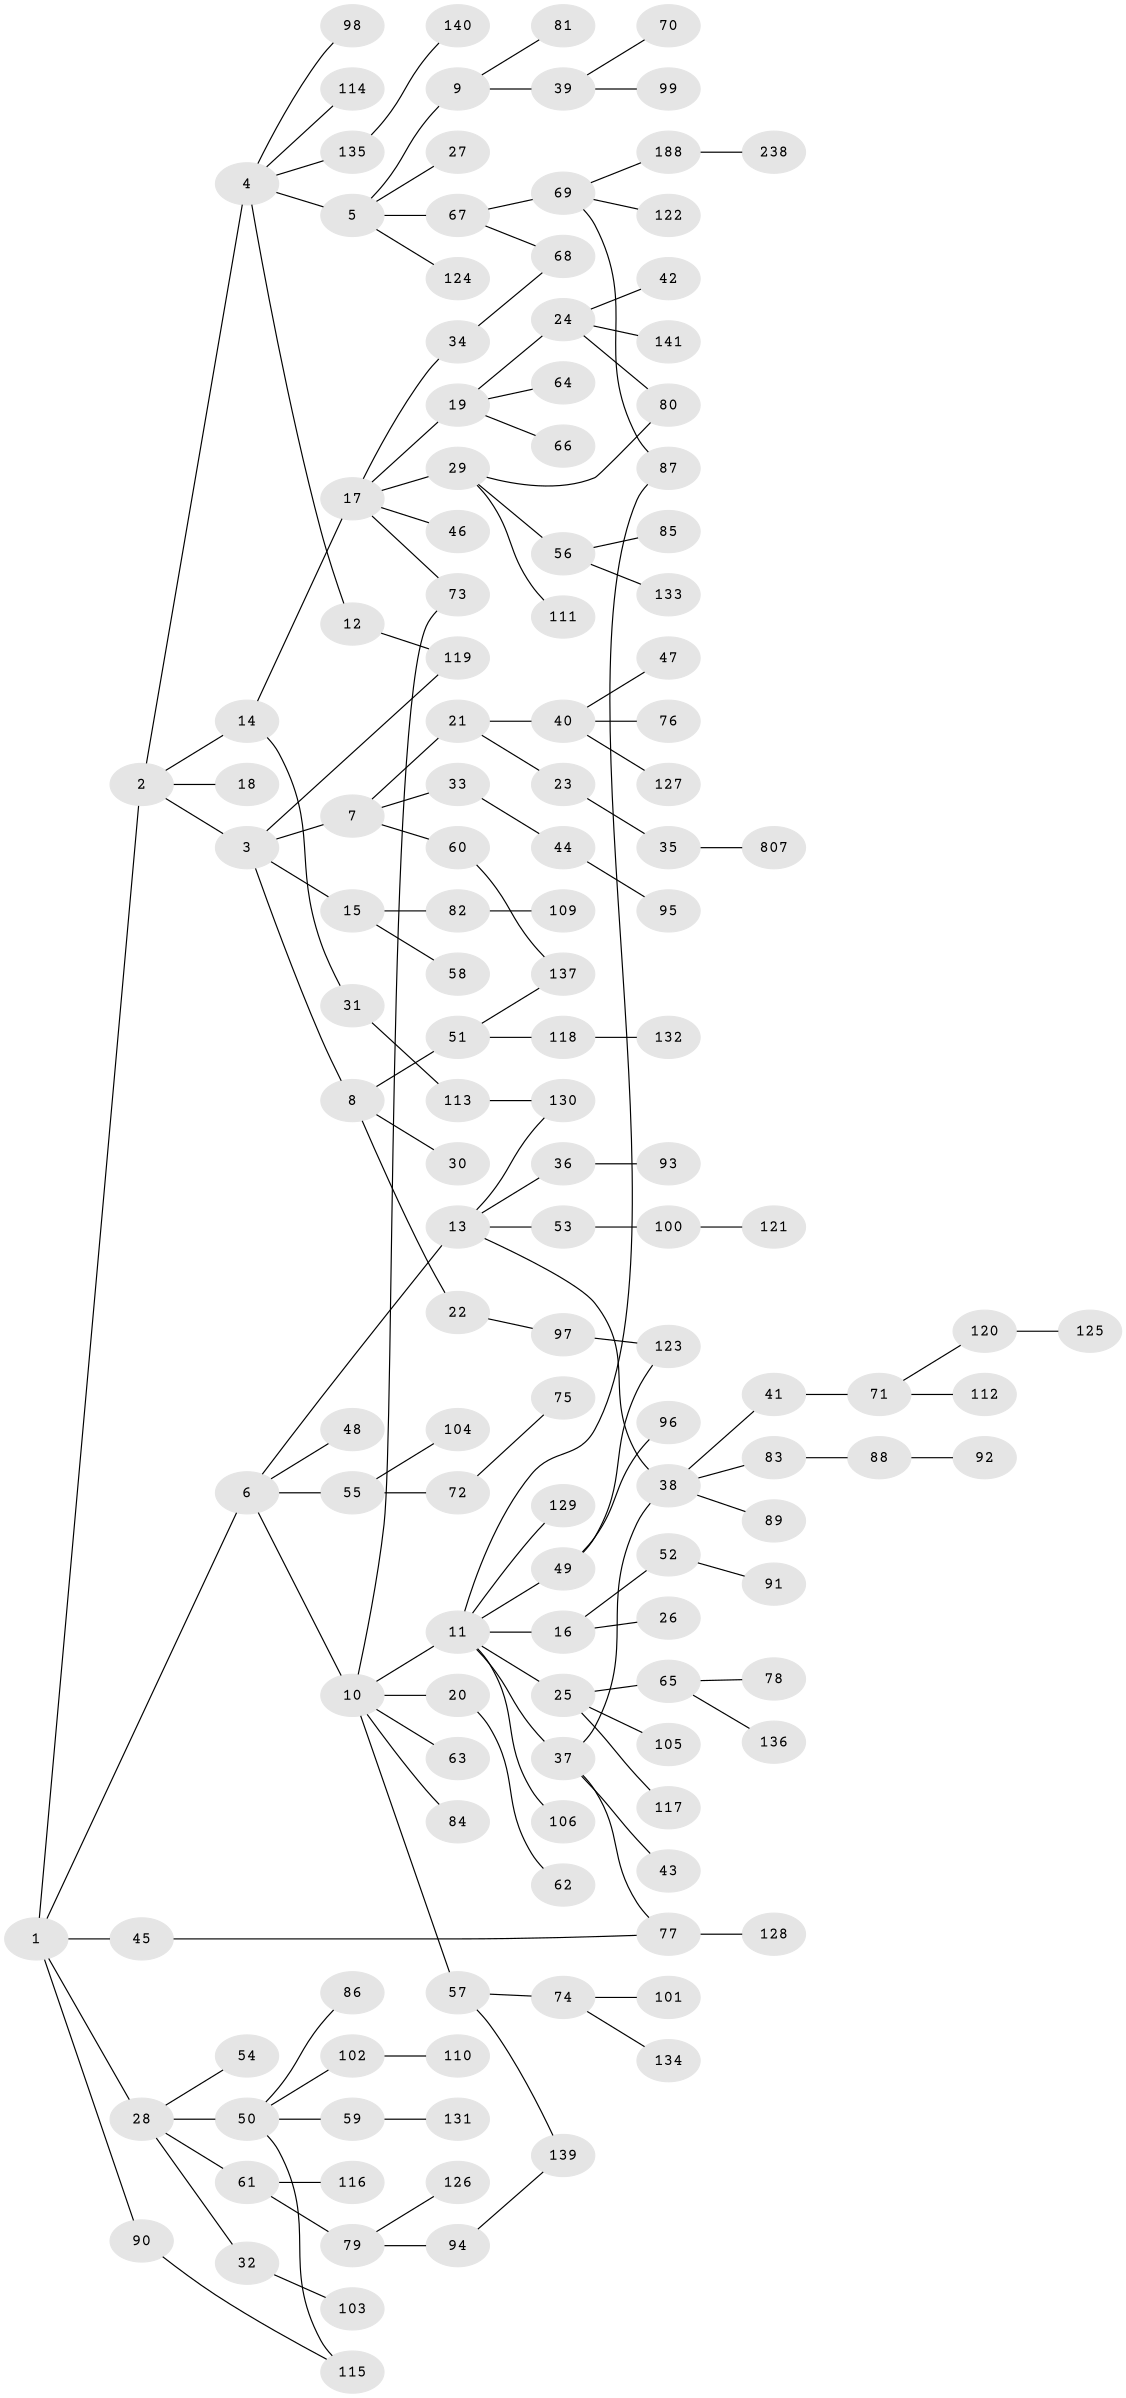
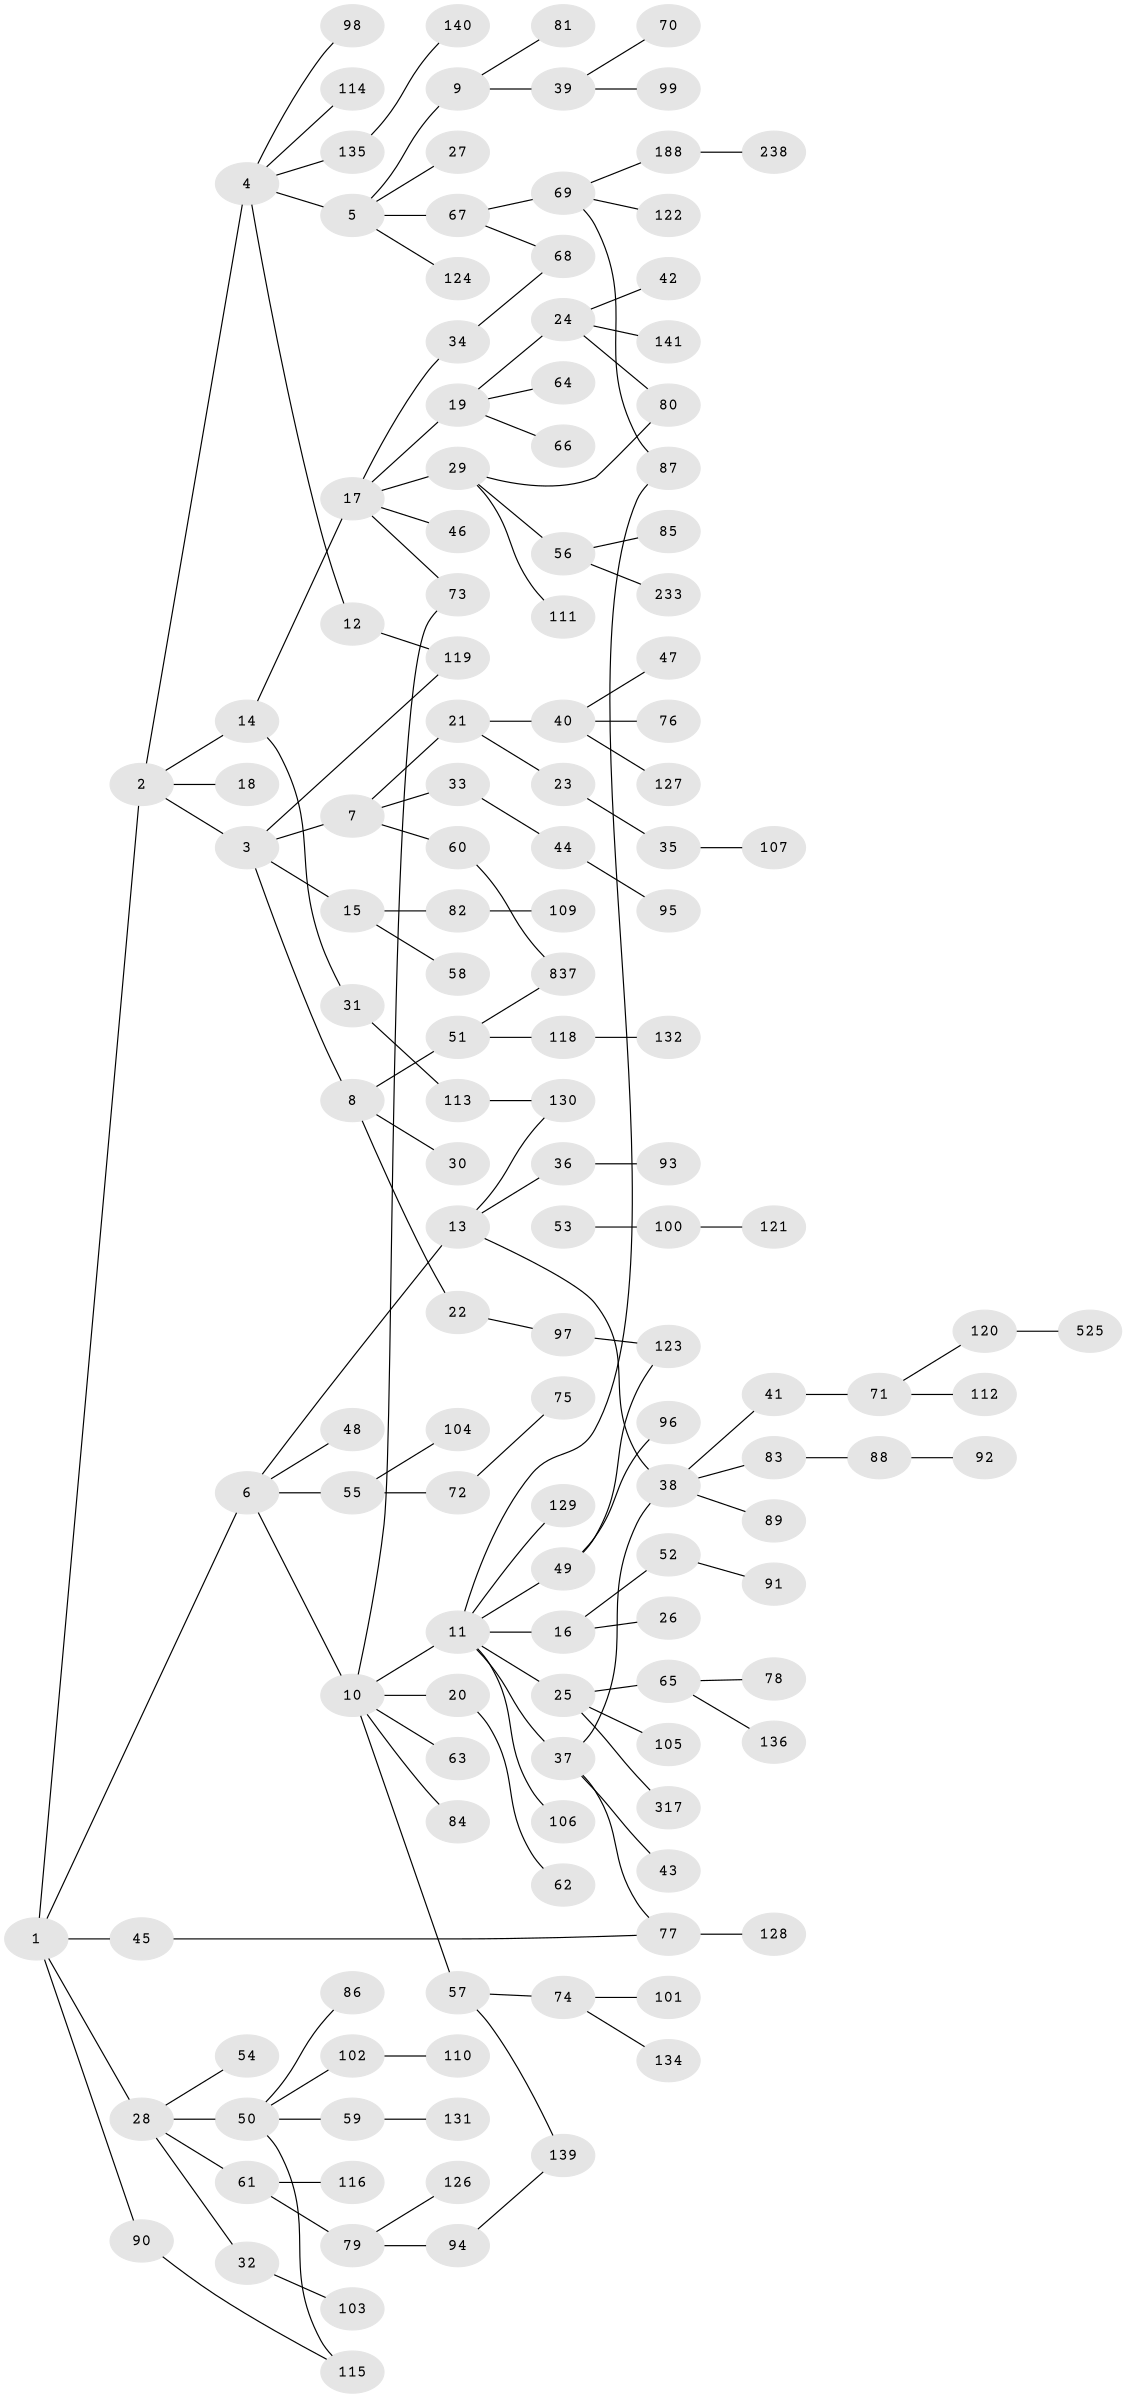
node "133": label "133" -> "233"
node "807": label "807" -> "107"
node "137": label "137" -> "837"
edge "13" -- "53": removed
node "125": label "125" -> "525"
node "117": label "117" -> "317"
